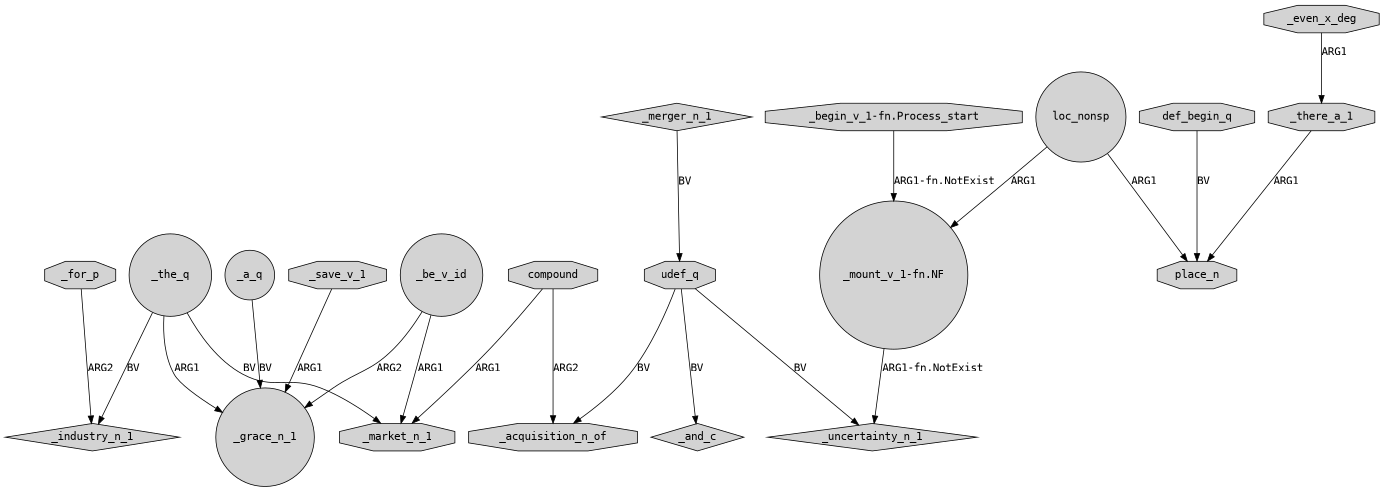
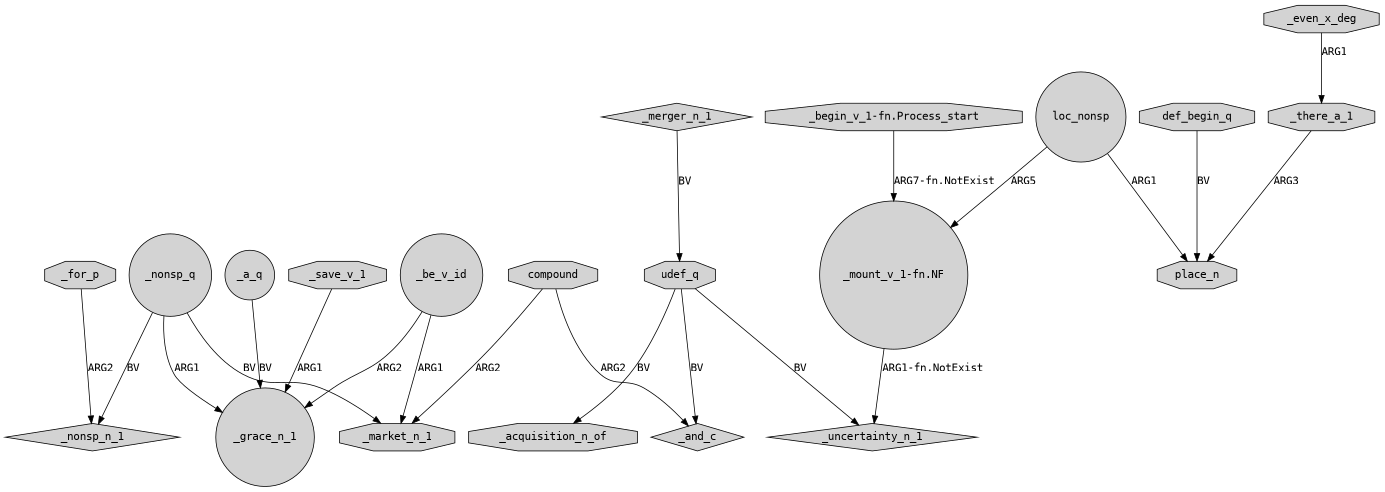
edge "_begin_v_1-fn.Process_start" -> "_mount_v_1-fn.NF": label "ARG1-fn.NotExist" -> "ARG7-fn.NotExist"
edge "loc_nonsp" -> "_mount_v_1-fn.NF": label "ARG1" -> "ARG5"
edge "_there_a_1" -> "place_n": label "ARG1" -> "ARG3"
node "_the_q": label "_the_q" -> "_nonsp_q"
edge "compound" -> "_acquisition_n_of": now "compound" -> "_and_c"
edge "compound" -> "_market_n_1": label "ARG1" -> "ARG2"
node "_industry_n_1": label "_industry_n_1" -> "_nonsp_n_1"
